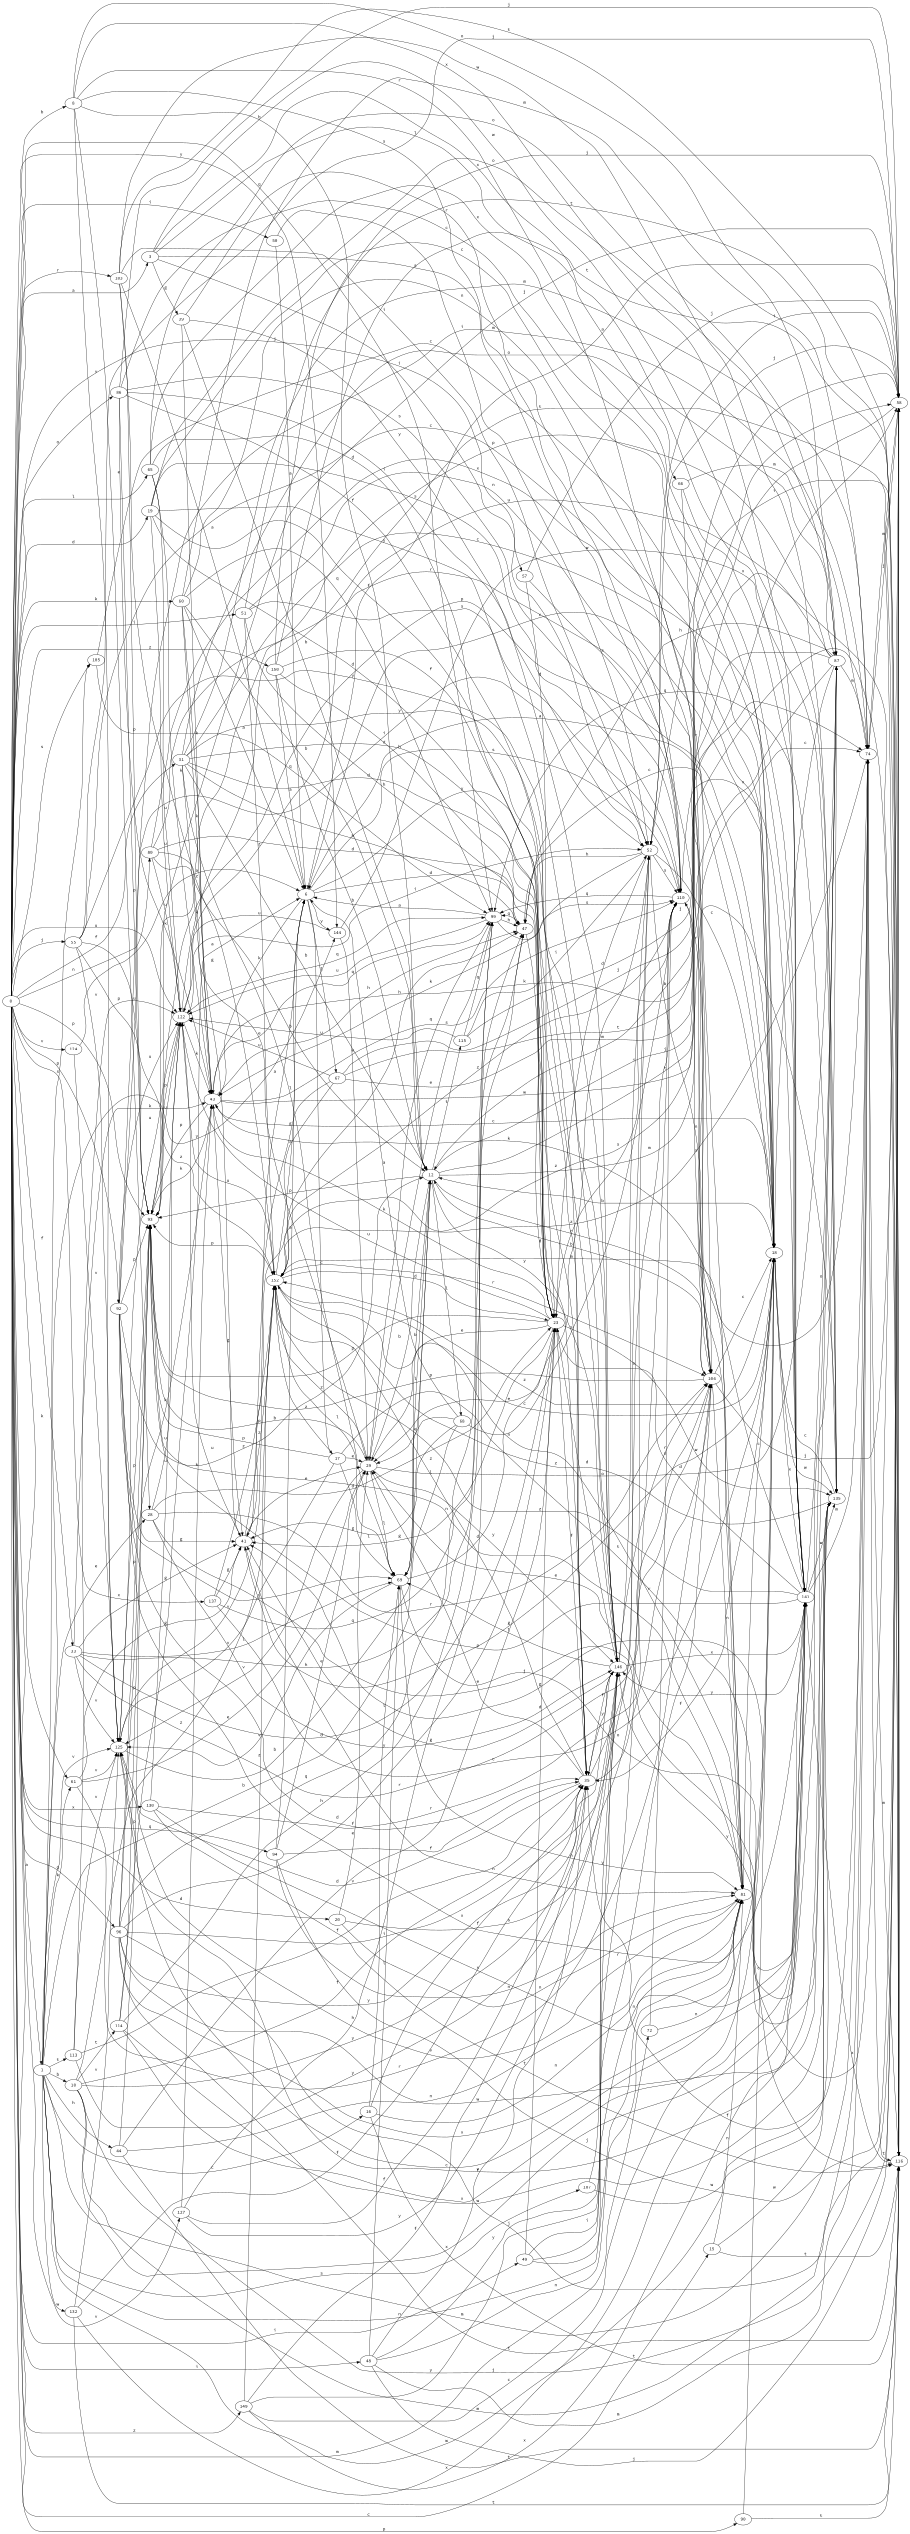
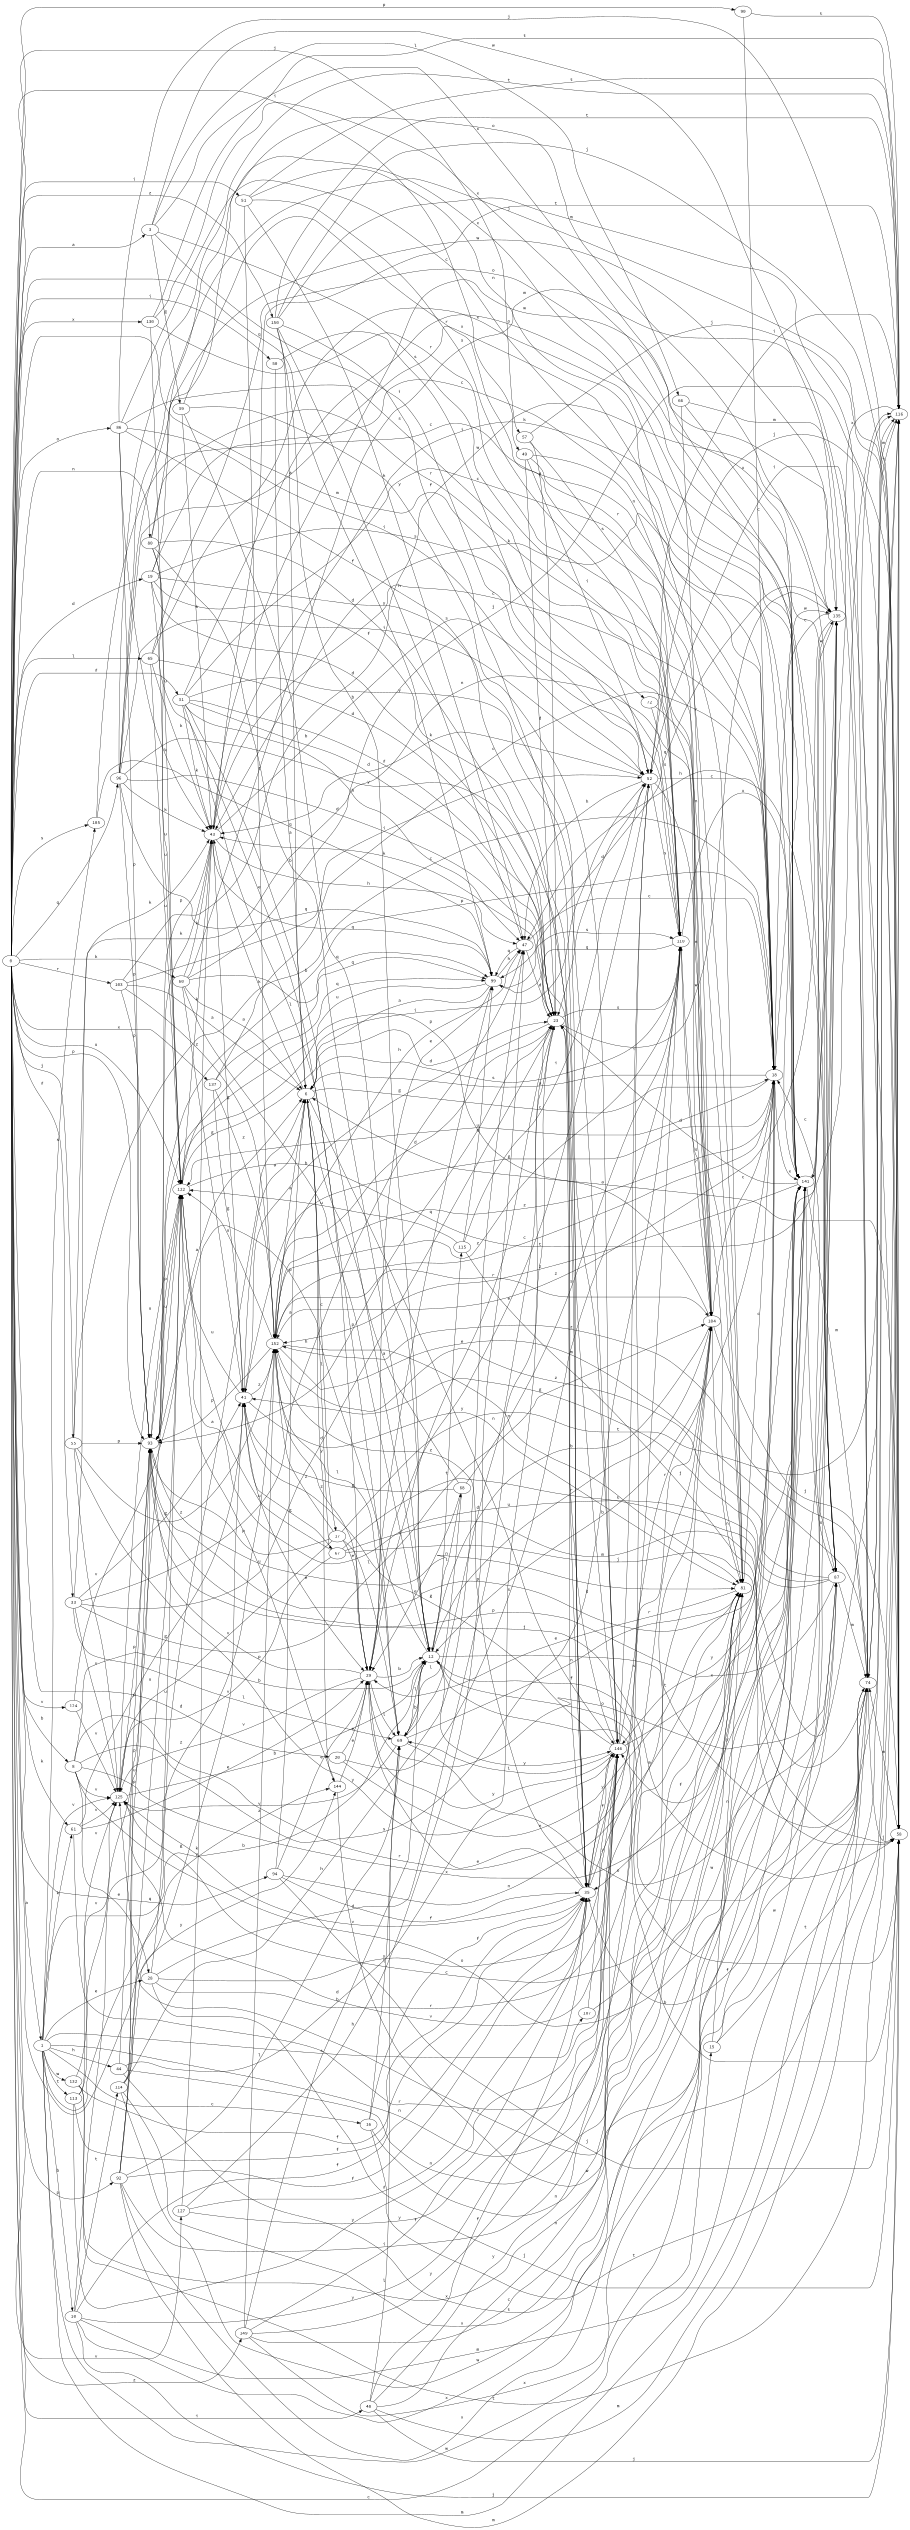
edge "31" -> "74": now "150" -> "74"
edge "103" -> "116": now "43" -> "116"
edge "23" -> "122": now "18" -> "122"
edge "92" -> "12": now "149" -> "12"
